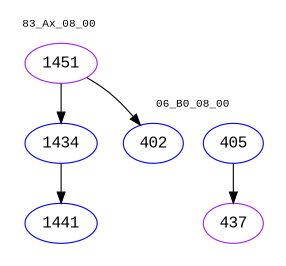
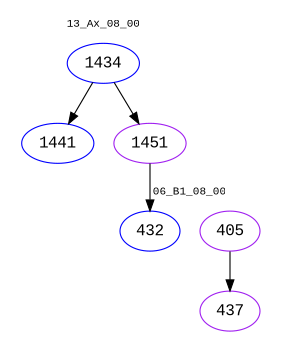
cluster "83_Ax_08_00": label "83_Ax_08_00" -> "13_Ax_08_00"
edge "1451" -> "1434": reversed
cluster "06_B0_08_00": label "06_B0_08_00" -> "06_B1_08_00"
node "402": label "402" -> "432"
node "405": color blue -> purple
